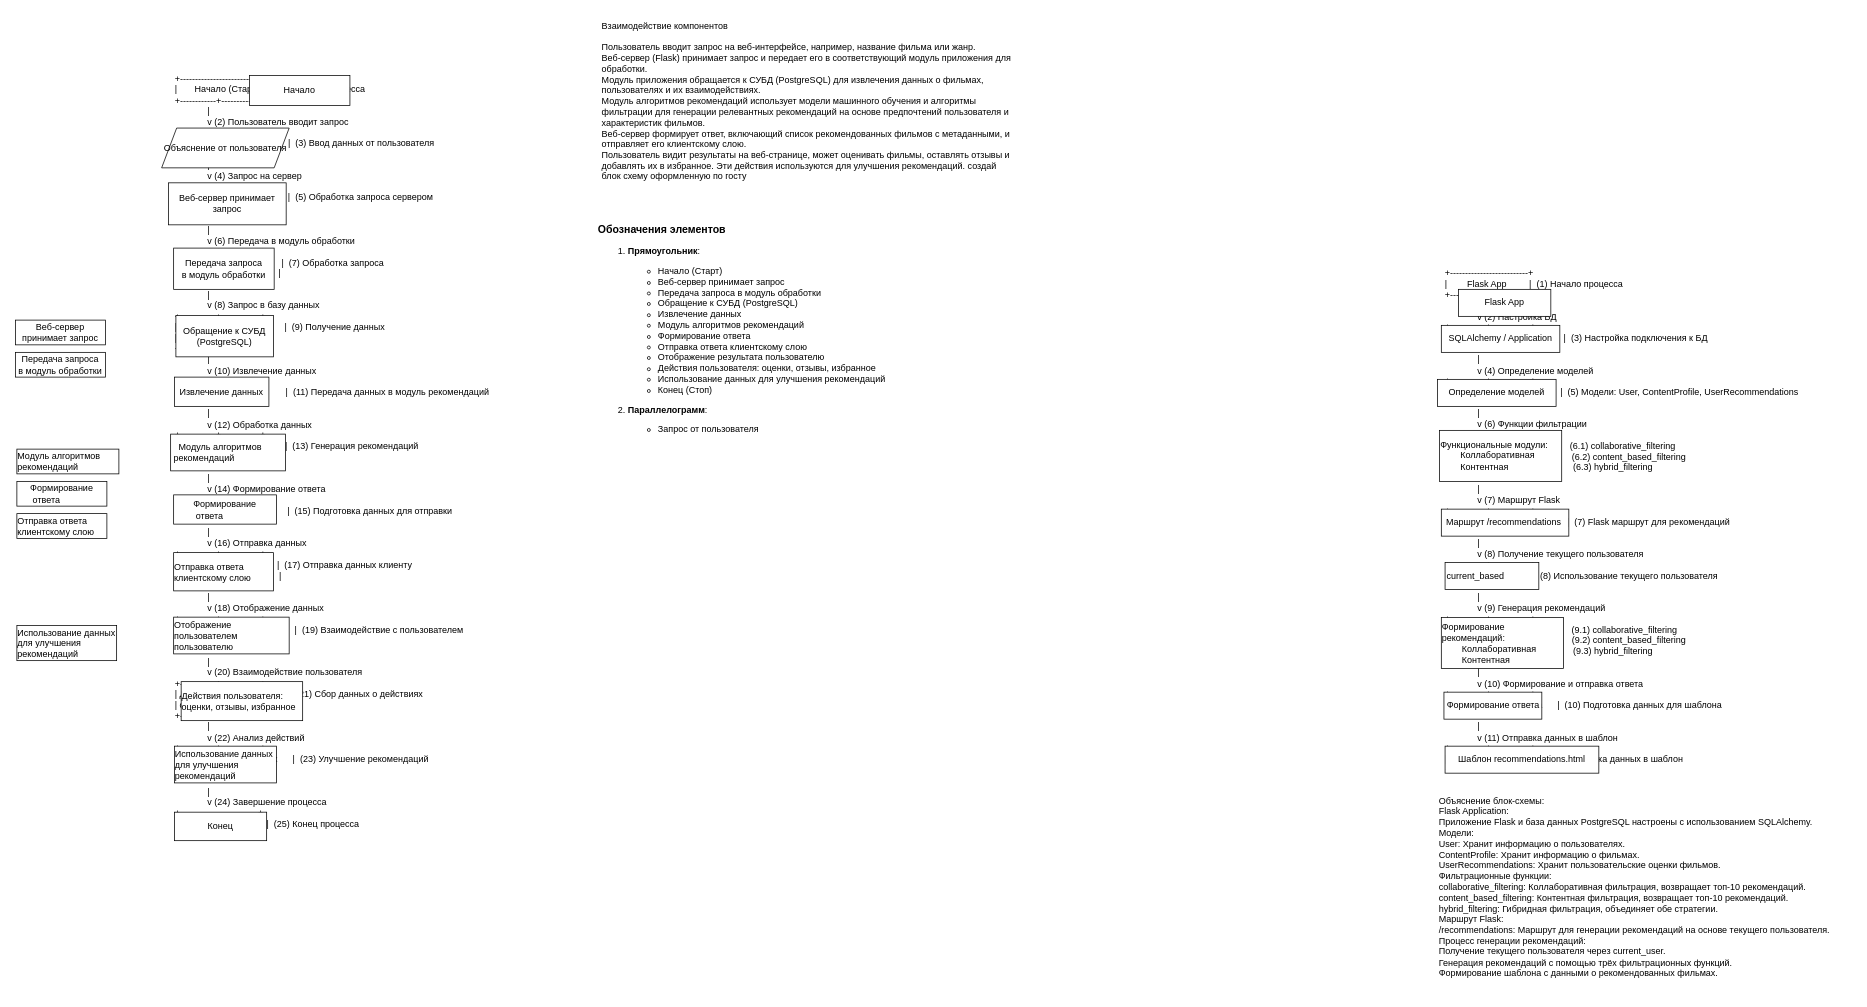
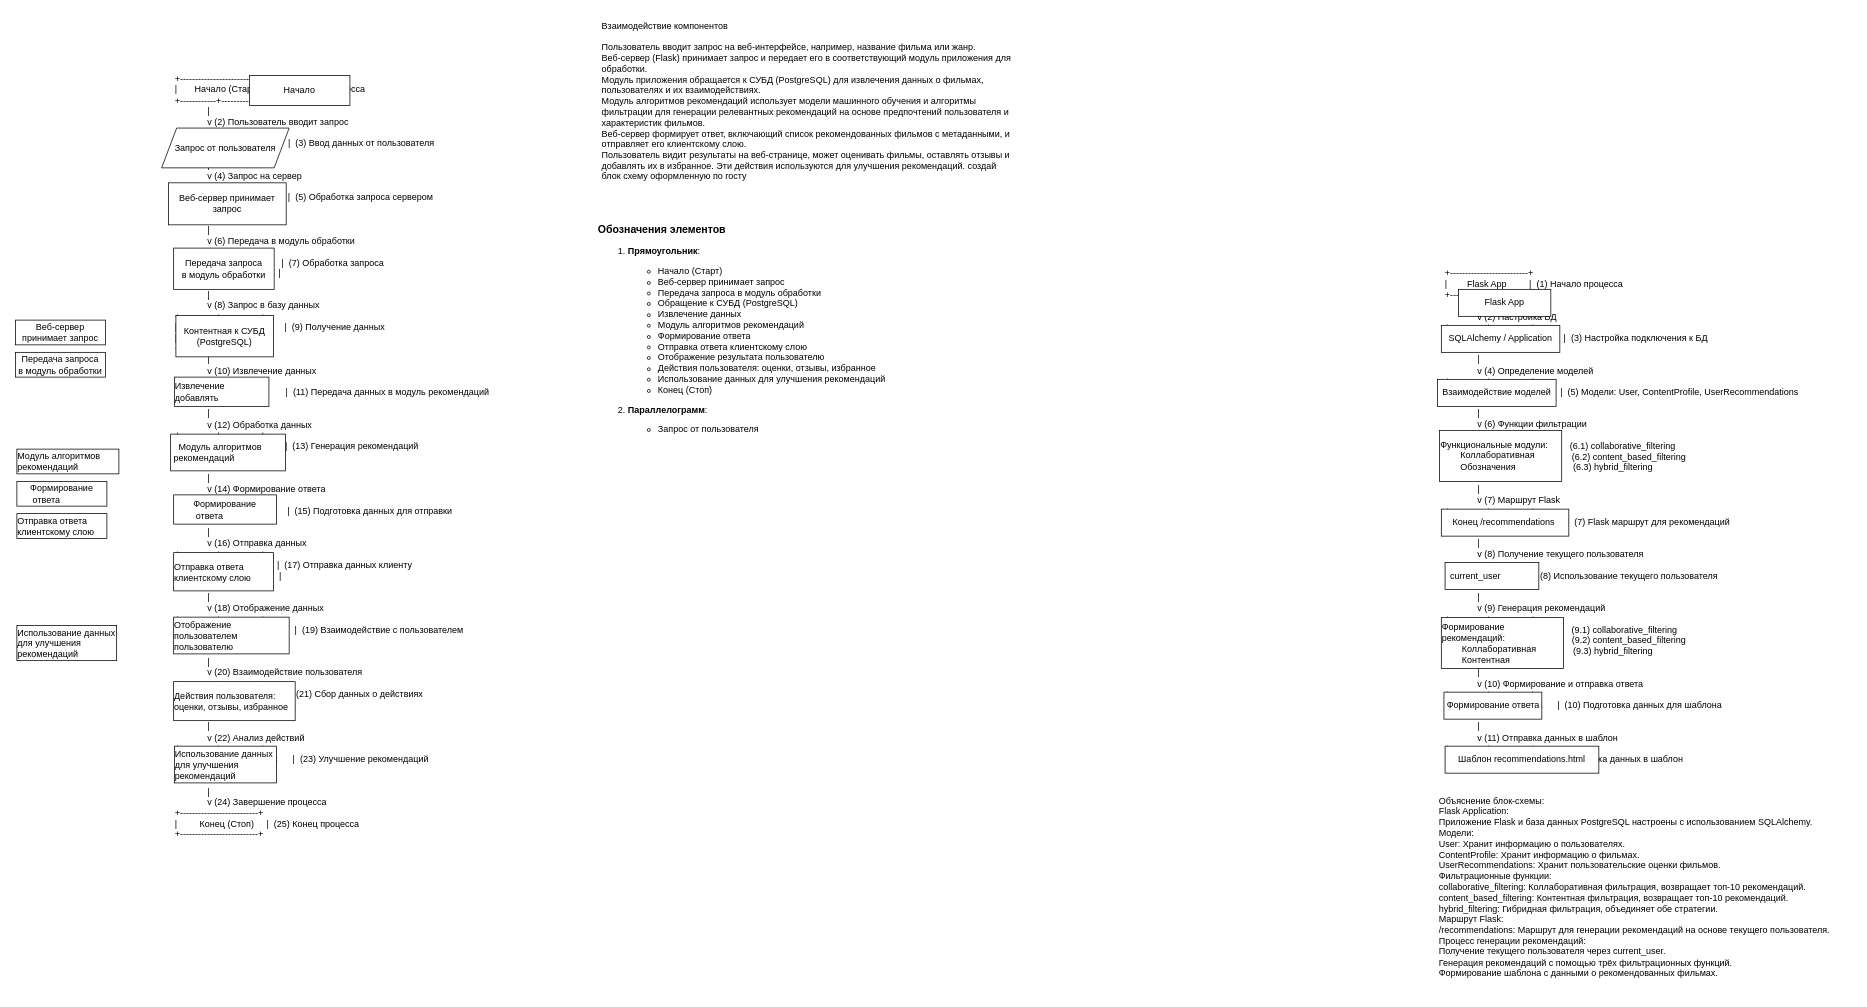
node "Объяснение от пользователя": label "Объяснение от пользователя" -> "Запрос от пользователя"
node "Обращение к СУБД (PostgreSQL)": label "Обращение к СУБД (PostgreSQL)" -> "Контентная к СУБД (PostgreSQL)"
node "Извлечение данных": label "Извлечение данных" -> "Извлечение добавлять"
node "Определение моделей": label "Определение моделей" -> "Взаимодействие моделей"
node "Функциональные модули: Коллаборативная Контентная": label "Функциональные модули: Коллаборативная Контентная" -> "Функциональные модули: Коллаборативная Обозначения"
node "Маршрут /recommendations": label "Маршрут /recommendations" -> "Конец /recommendations"
node "current_based": label "current_based" -> "current_user"
node "Действия пользователя: оценки, отзывы, избранное": moved (242, 701) -> (234, 701)
node "Конец": removed
